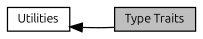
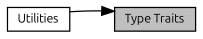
edge "Type Traits" -> "Utilities": reversed
